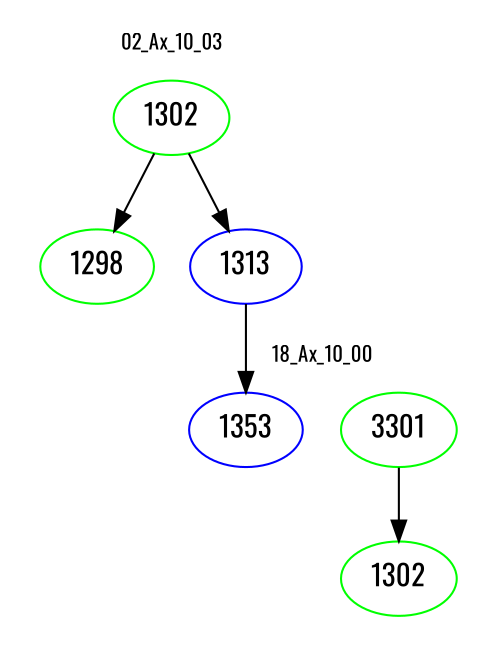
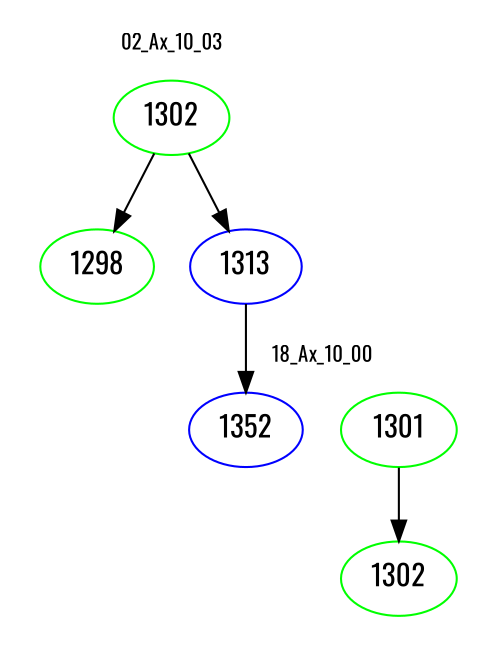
node "1353": label "1353" -> "1352"
node "3301": label "3301" -> "1301"
